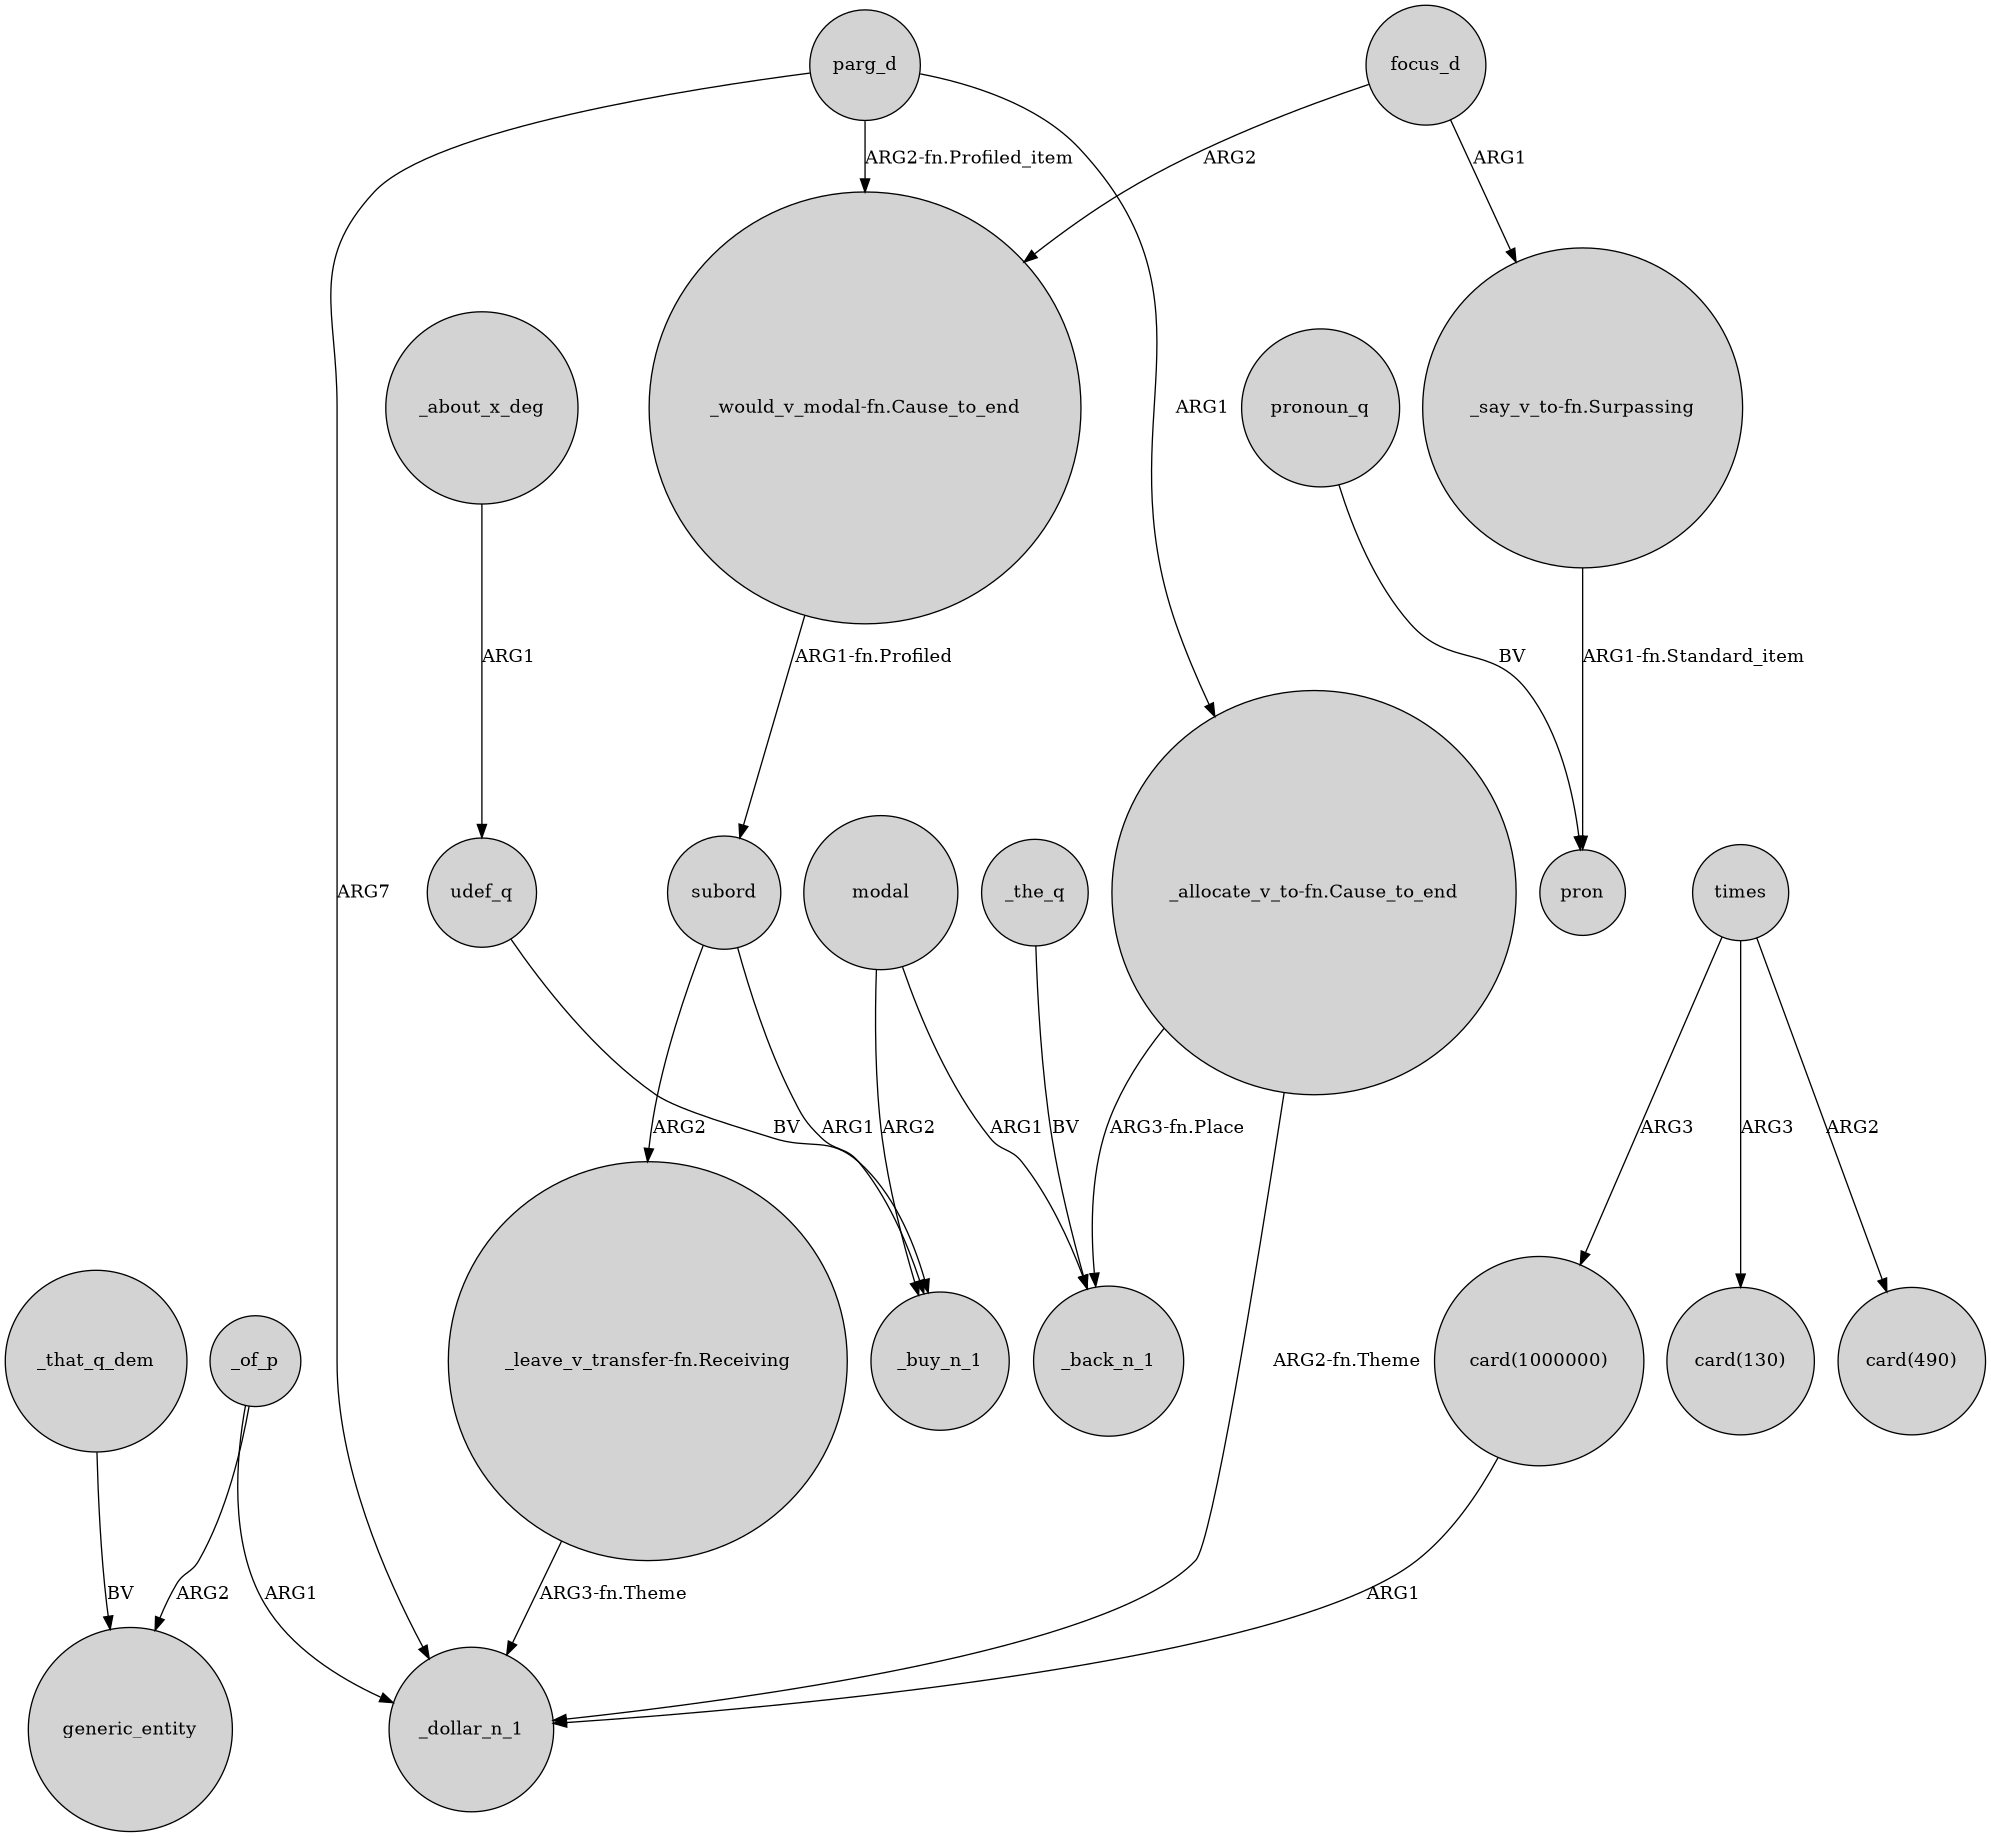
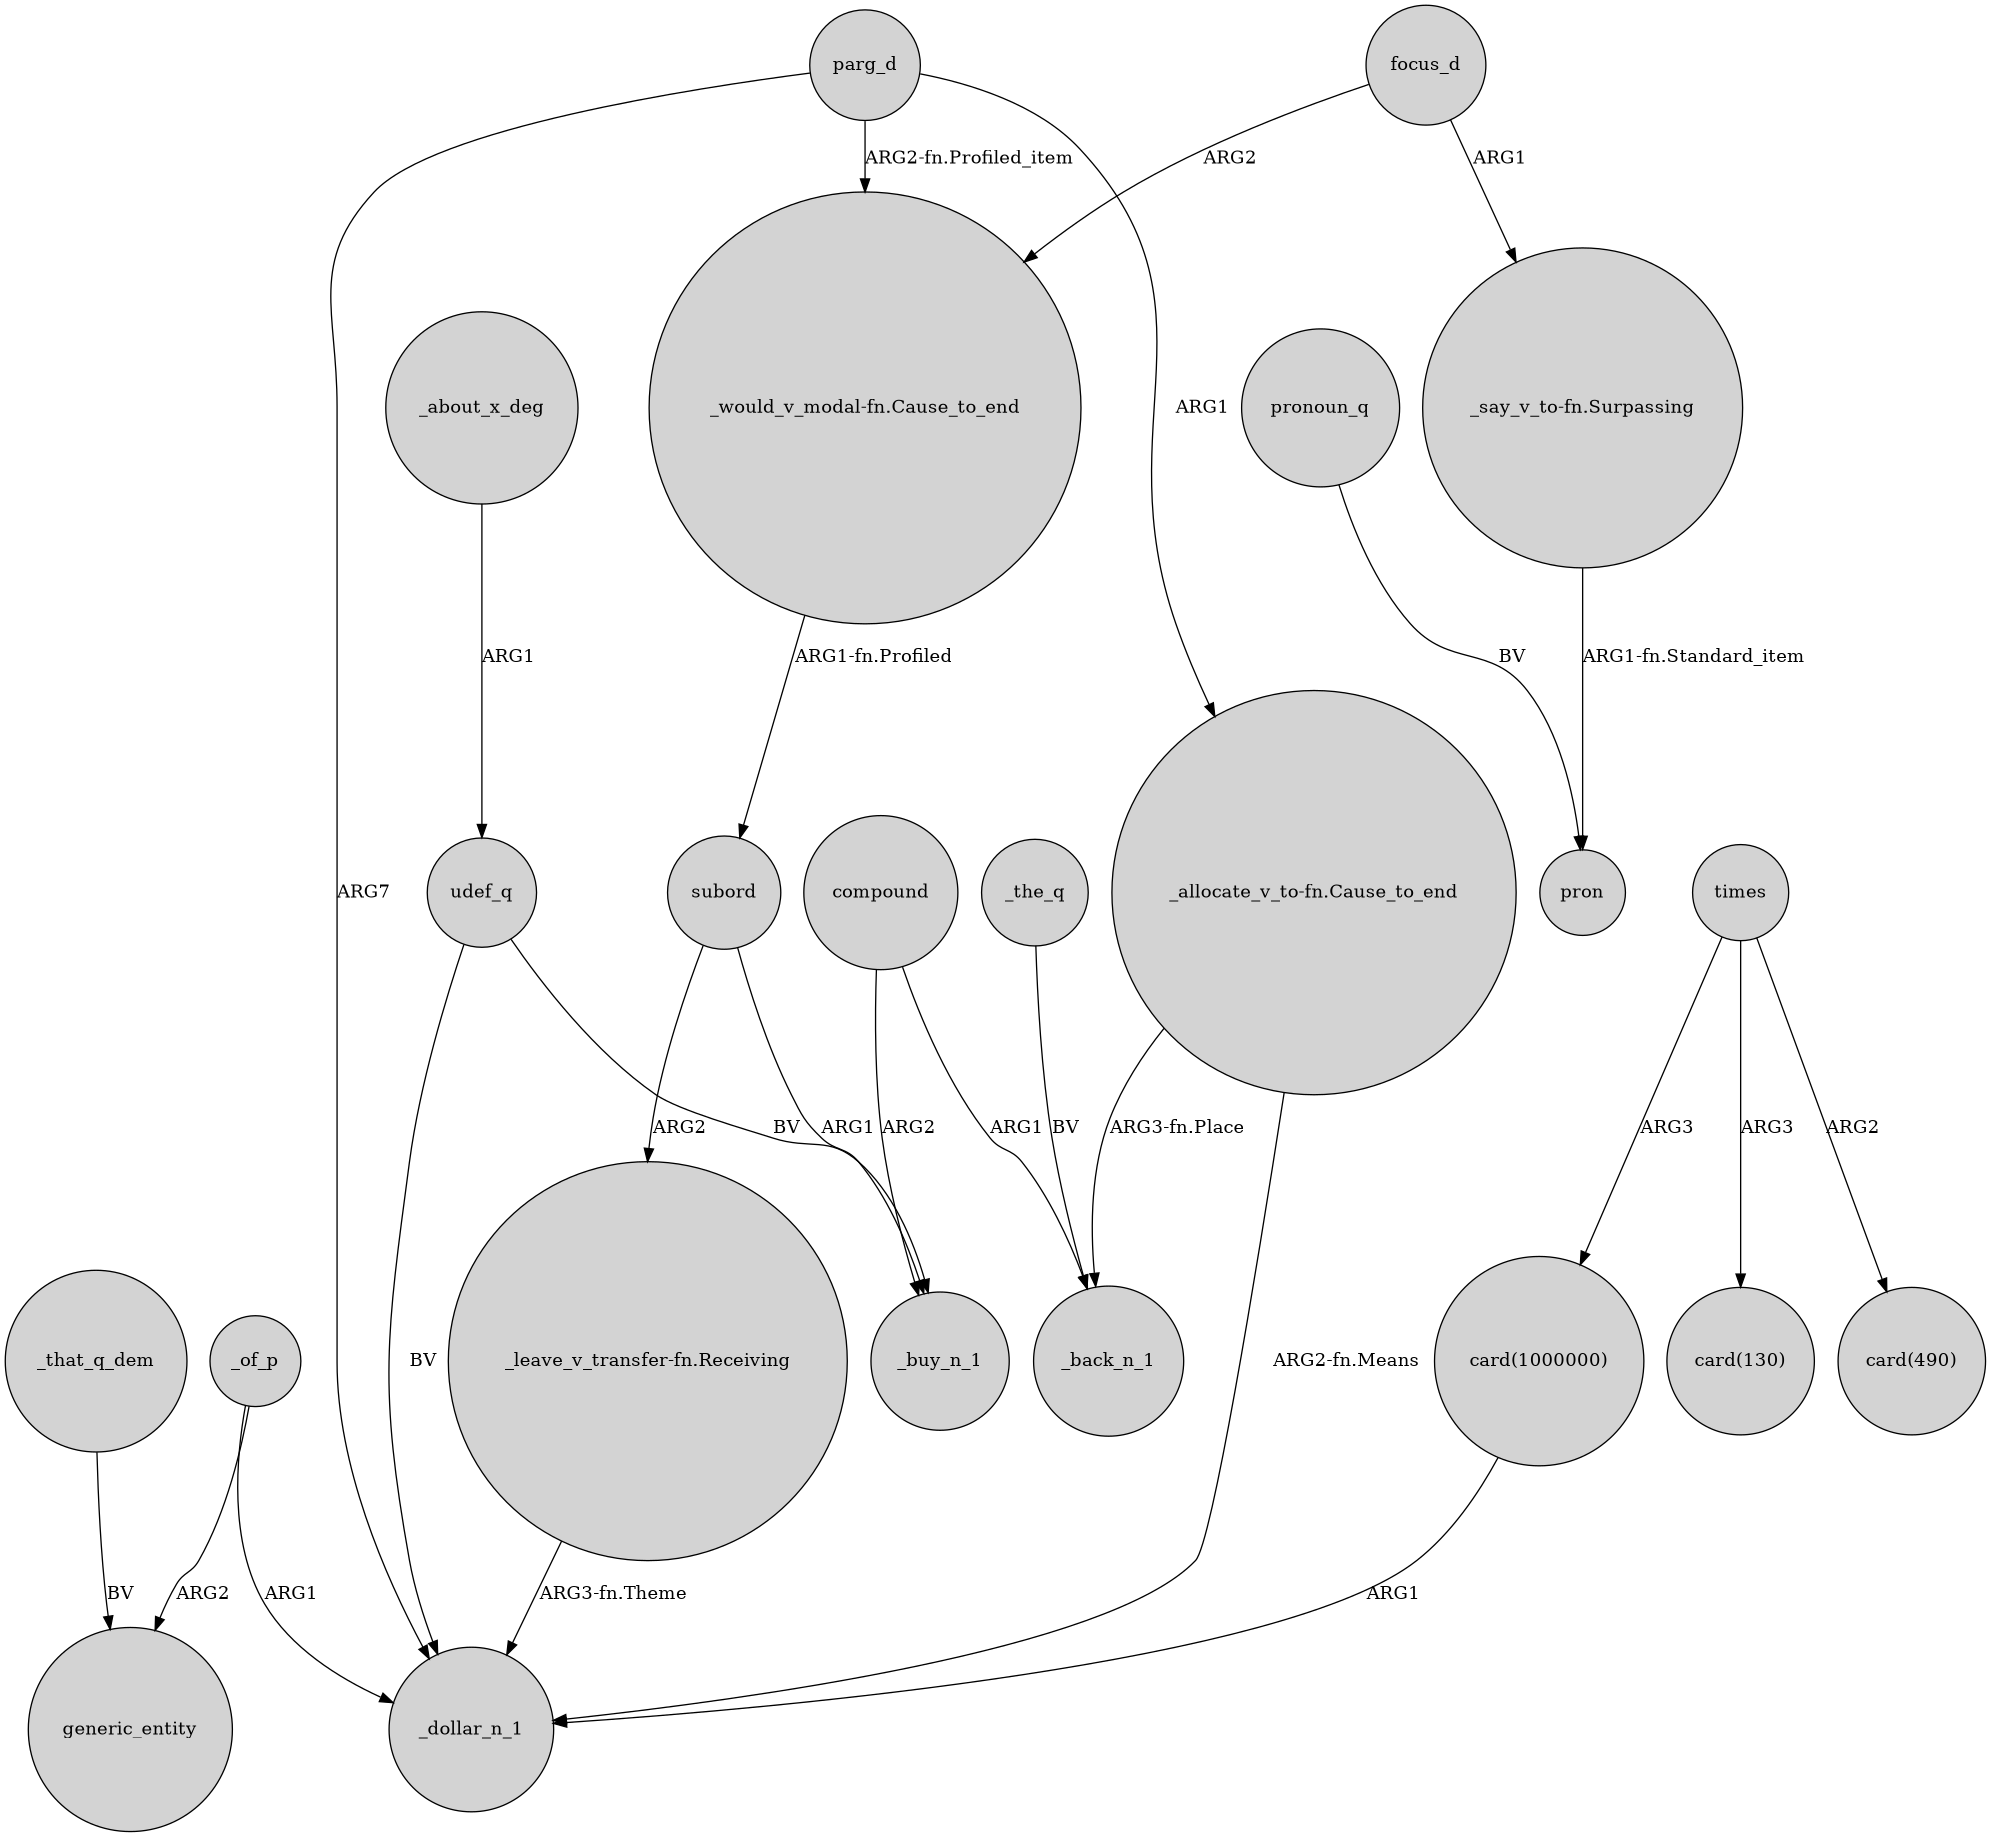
node "modal": label "modal" -> "compound"
edge "udef_q" -> "_dollar_n_1": added, label "BV"
edge "_allocate_v_to-fn.Cause_to_end" -> "_dollar_n_1": label "ARG2-fn.Theme" -> "ARG2-fn.Means"
